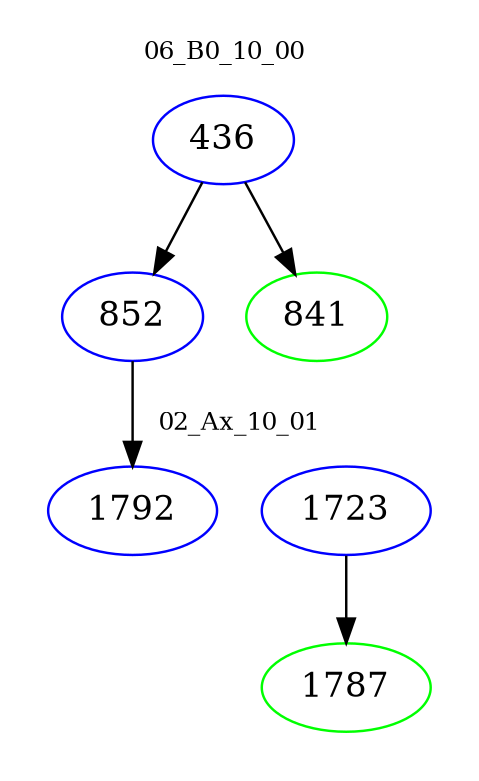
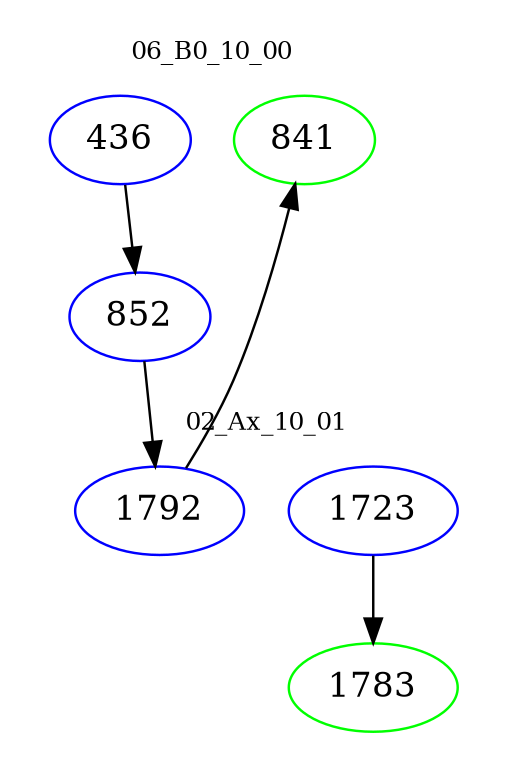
edge "436" -> "841": now "1792" -> "841"
node "1787": label "1787" -> "1783"
